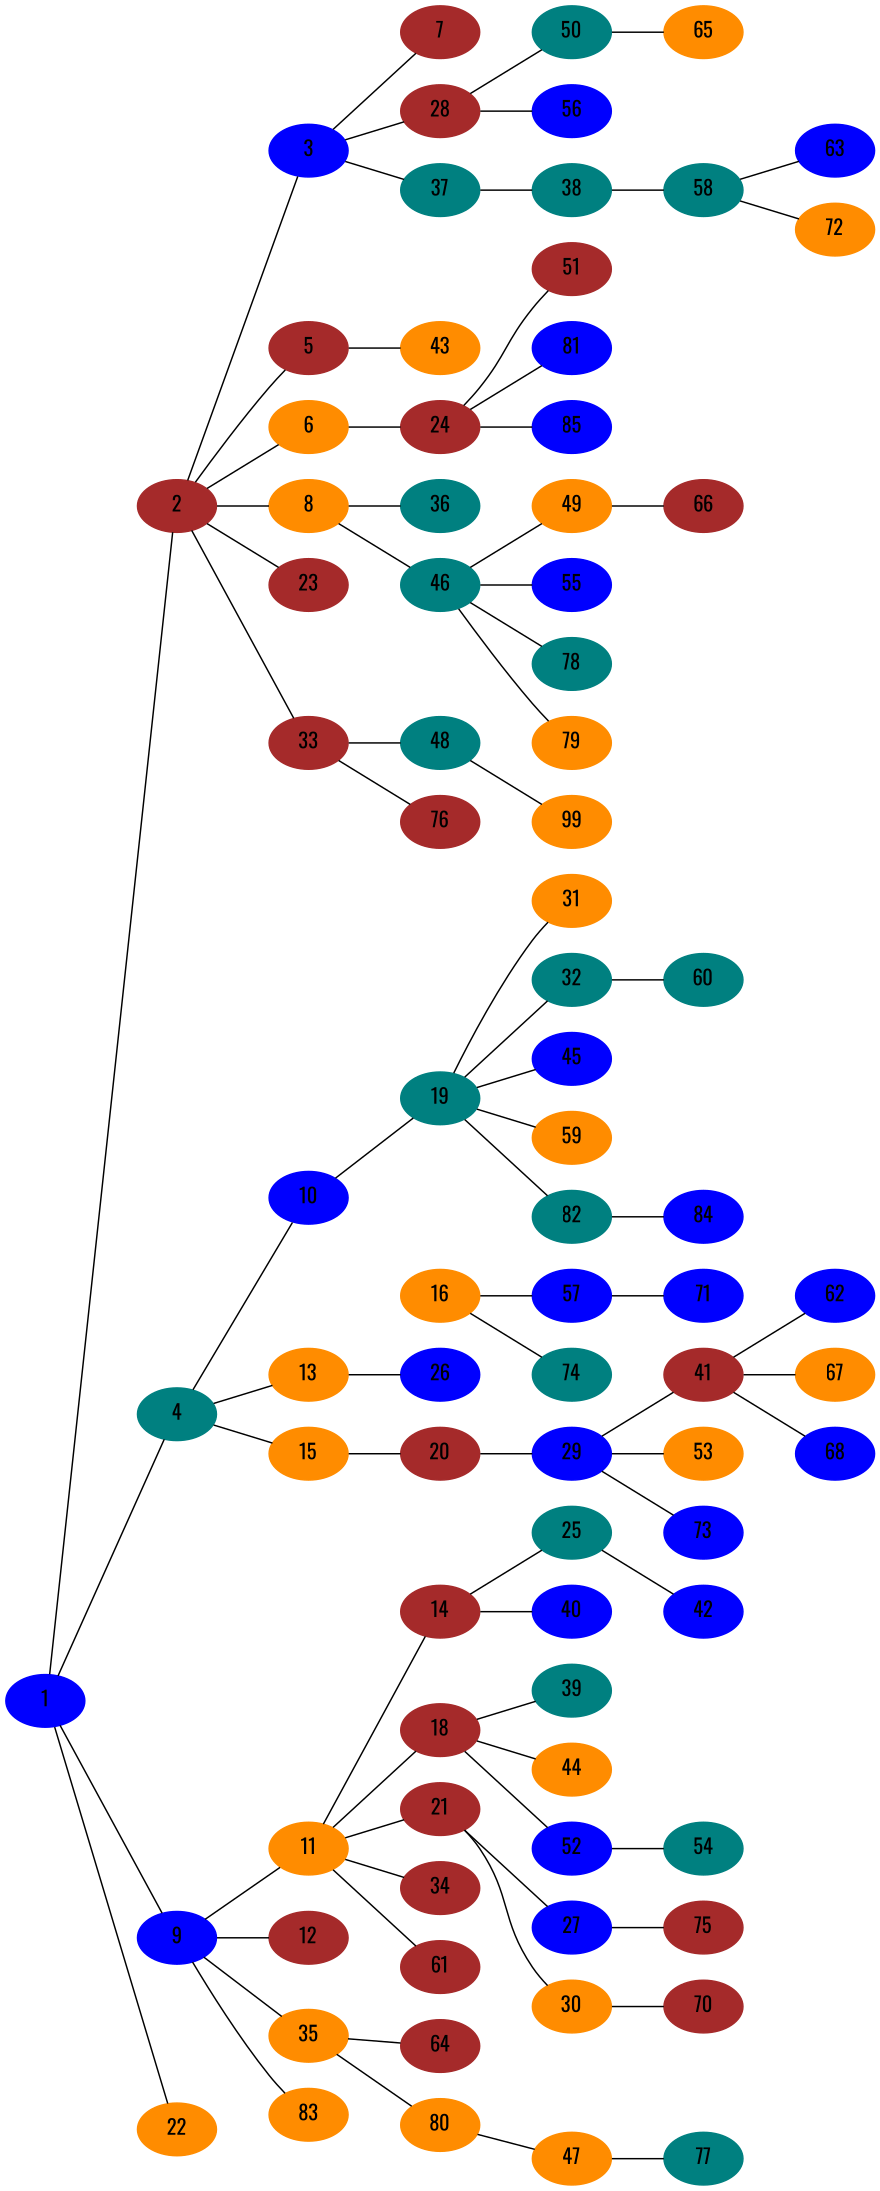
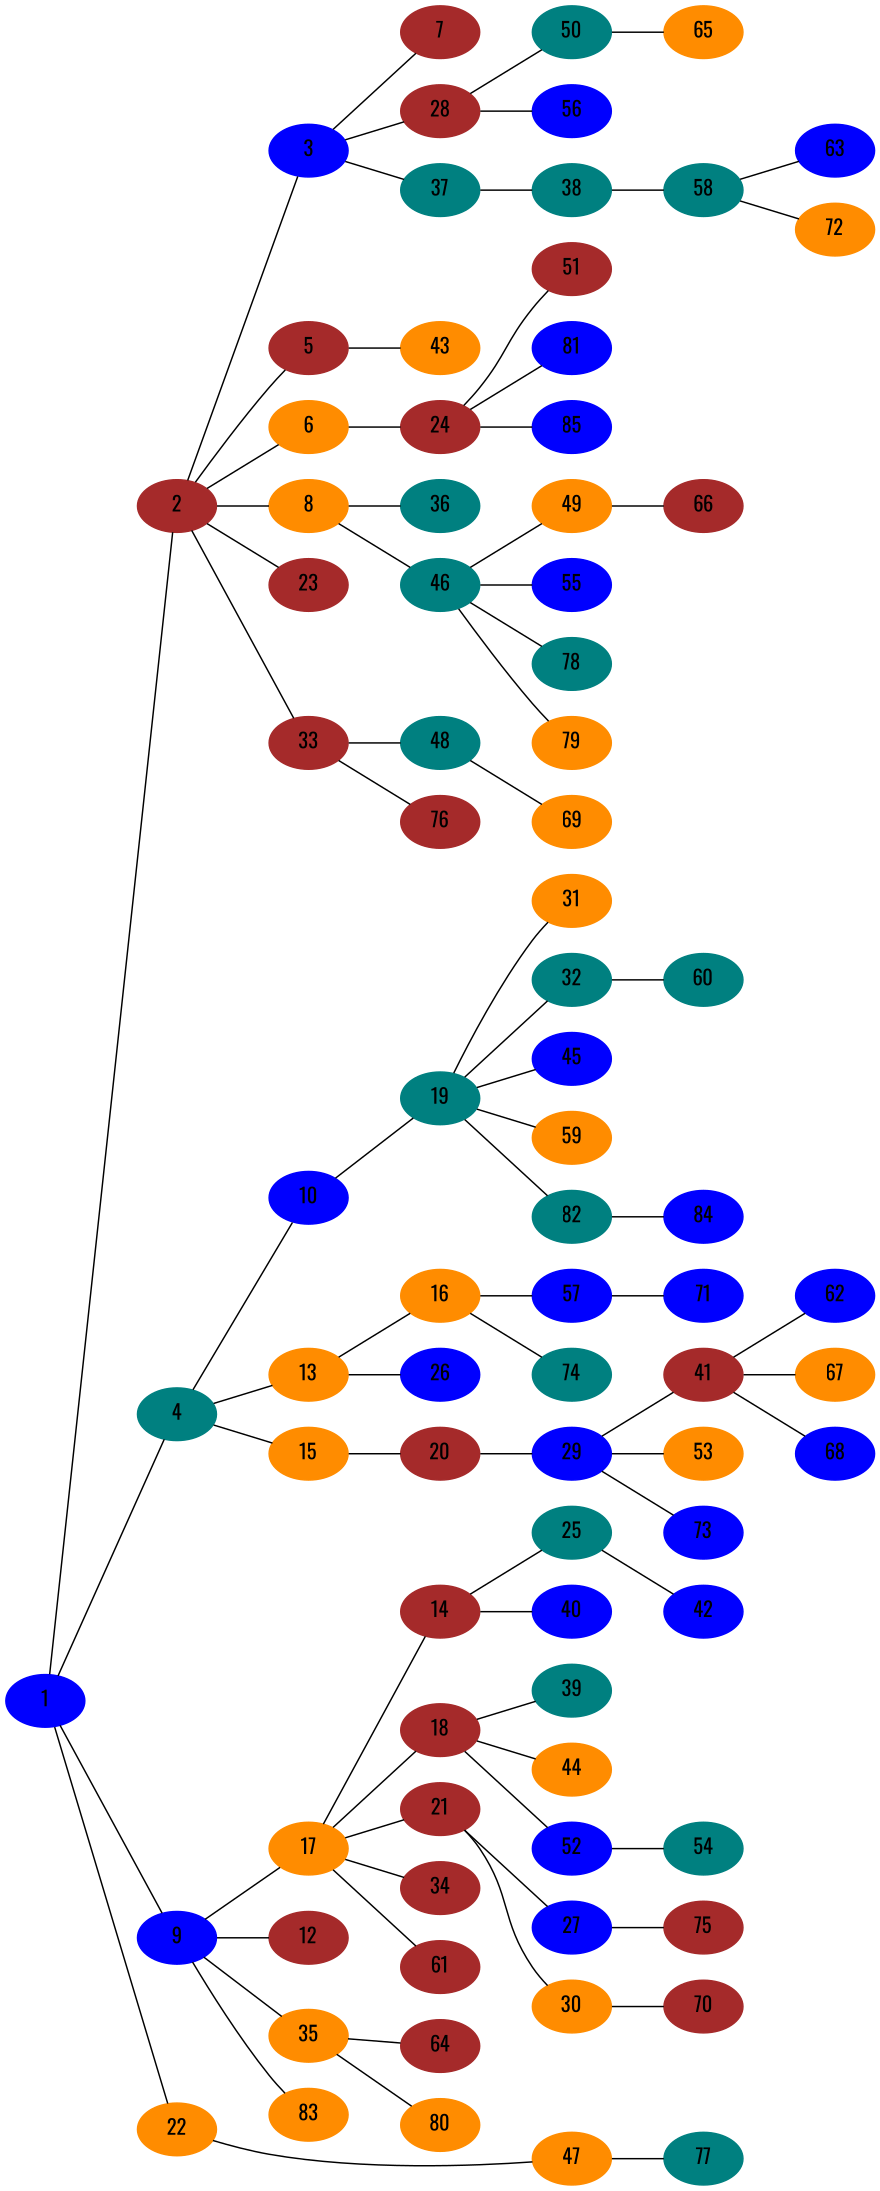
node "99": label "99" -> "69"
edge "16" -- "13": added
node "11": label "11" -> "17"
edge "80" -- "47": now "22" -- "47"
